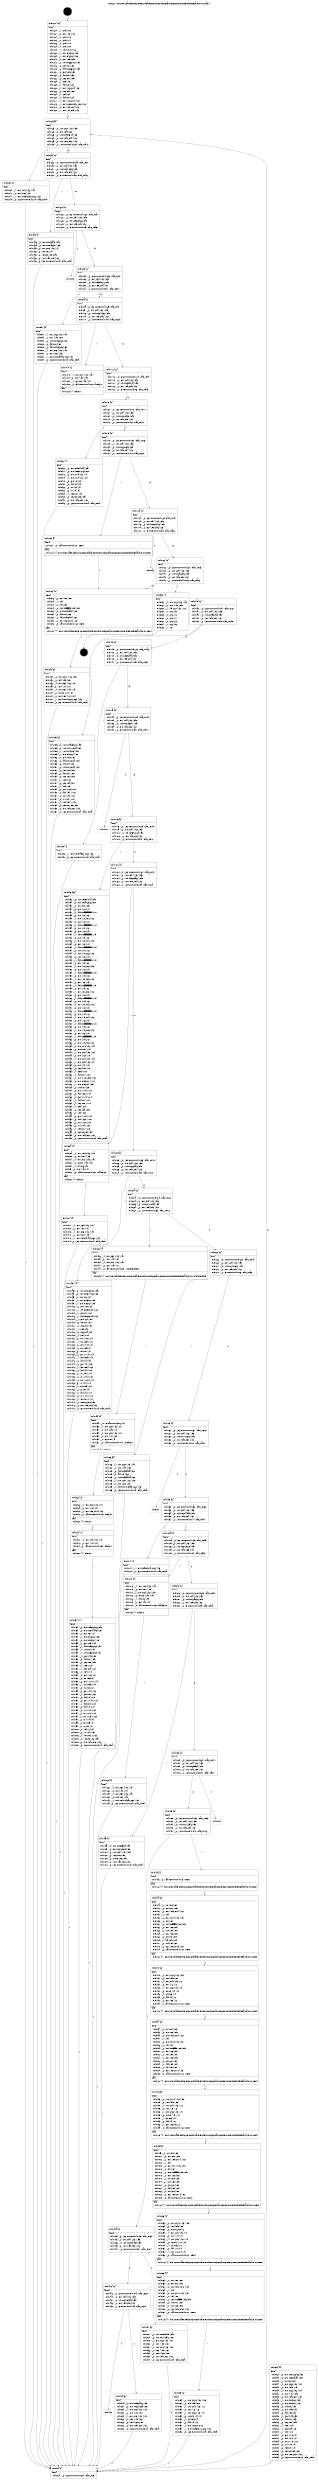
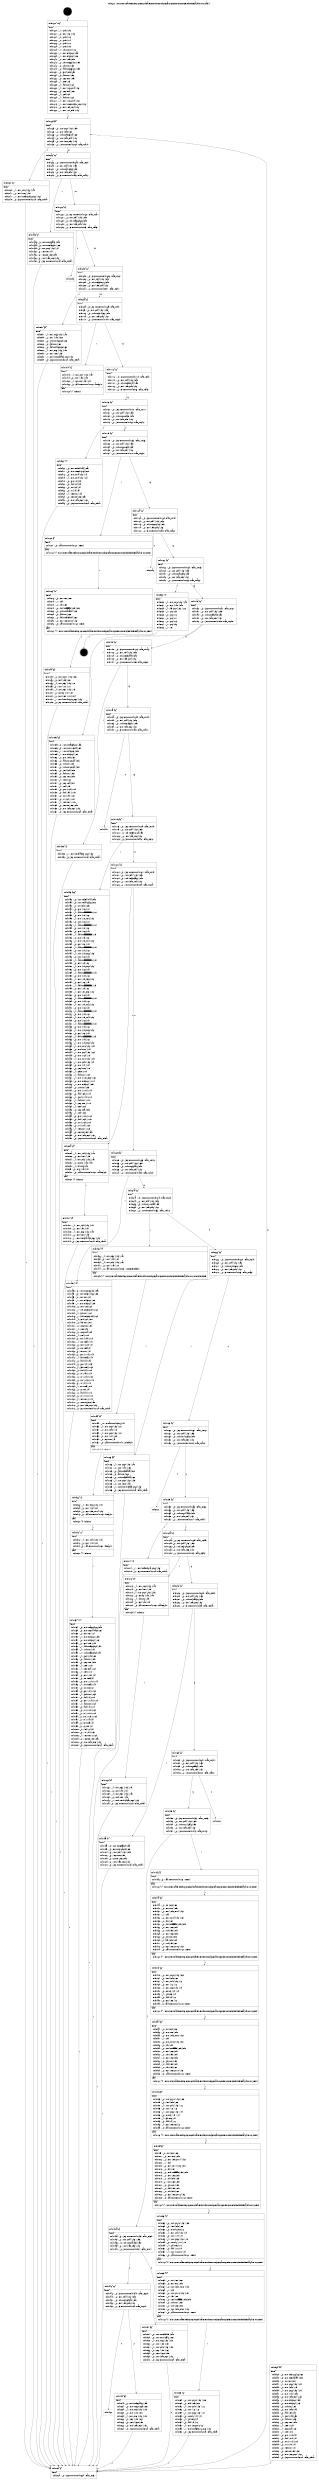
edge "0x401786 [28]" -> "0x401c75 [40]": now "0x401786 [28]" -> "0x4017a2 [28]"
